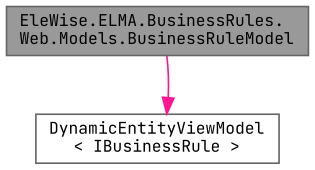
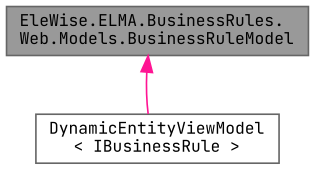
edge "EleWise.ELMA.BusinessRules. Web.Models.BusinessRuleModel" -> "DynamicEntityViewModel < IBusinessRule >": reversed
